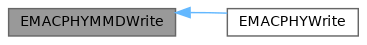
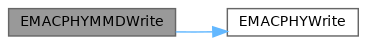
edge "EMACPHYWrite" -> "EMACPHYMMDWrite": reversed
